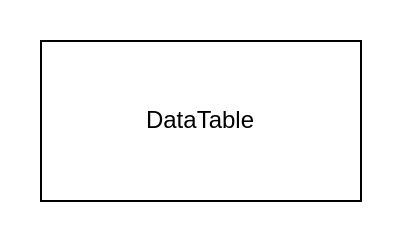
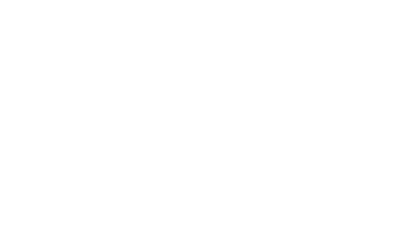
node "DataTable": removed
